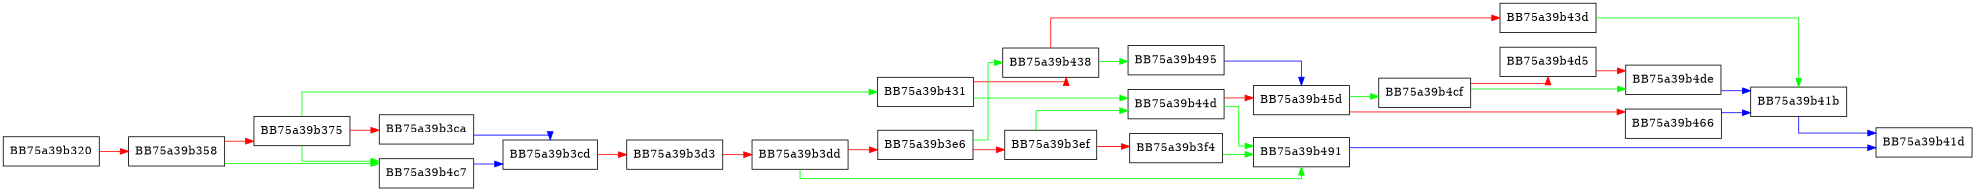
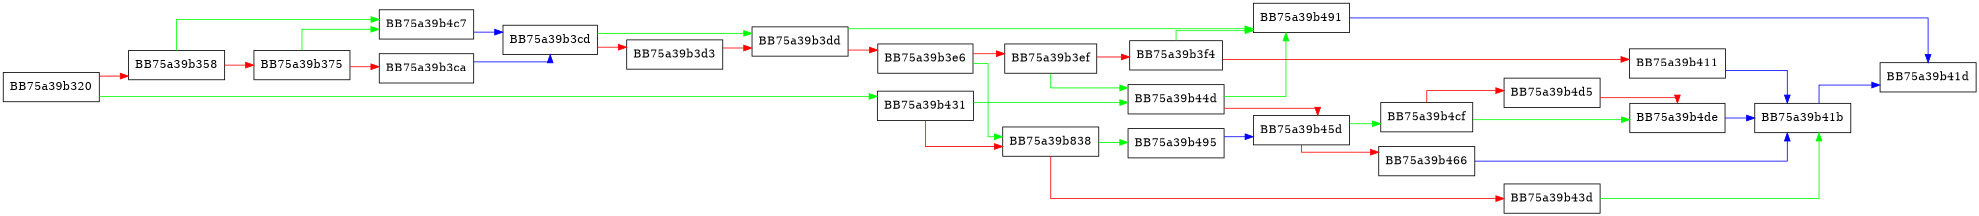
edge "BB75a39b3cd" -> "BB75a39b3dd": added
node "BB75a39b438": label "BB75a39b438" -> "BB75a39b838"
node "BB75a39b411": added
edge "BB75a39b375" -> "BB75a39b431": now "BB75a39b320" -> "BB75a39b431"
